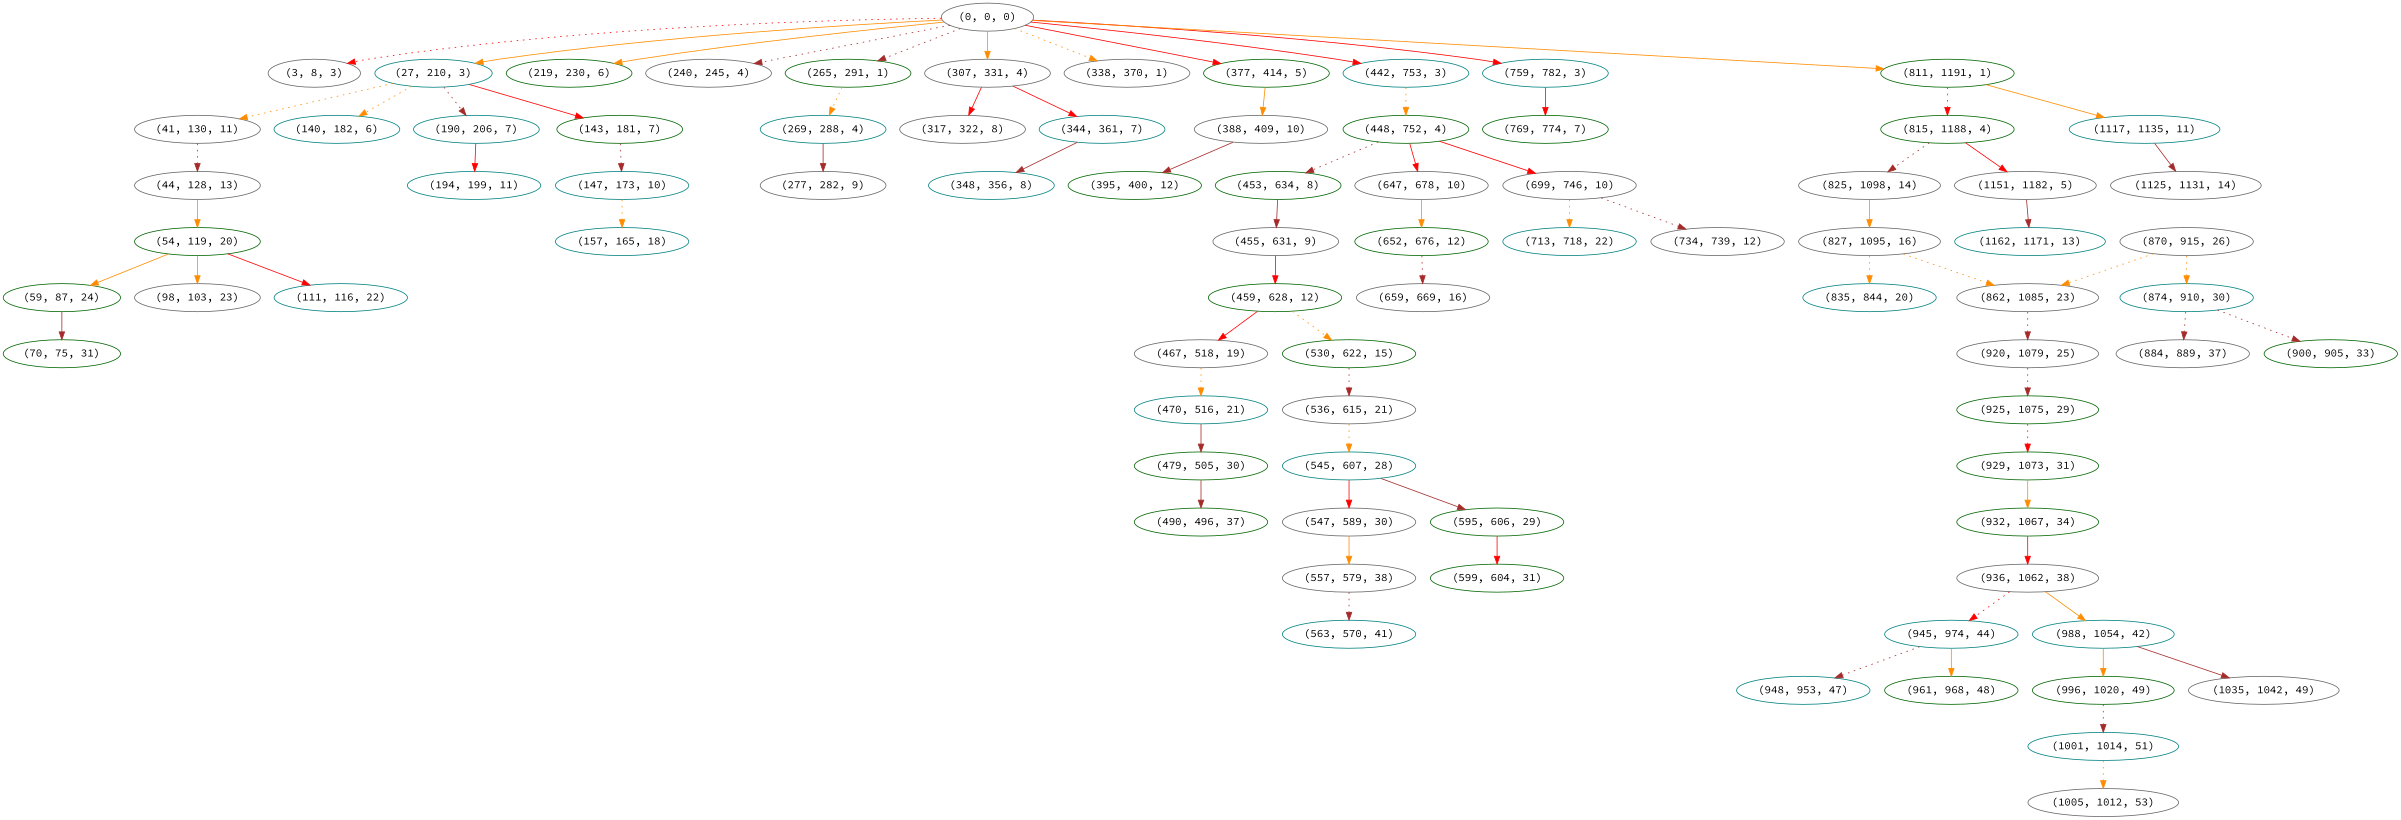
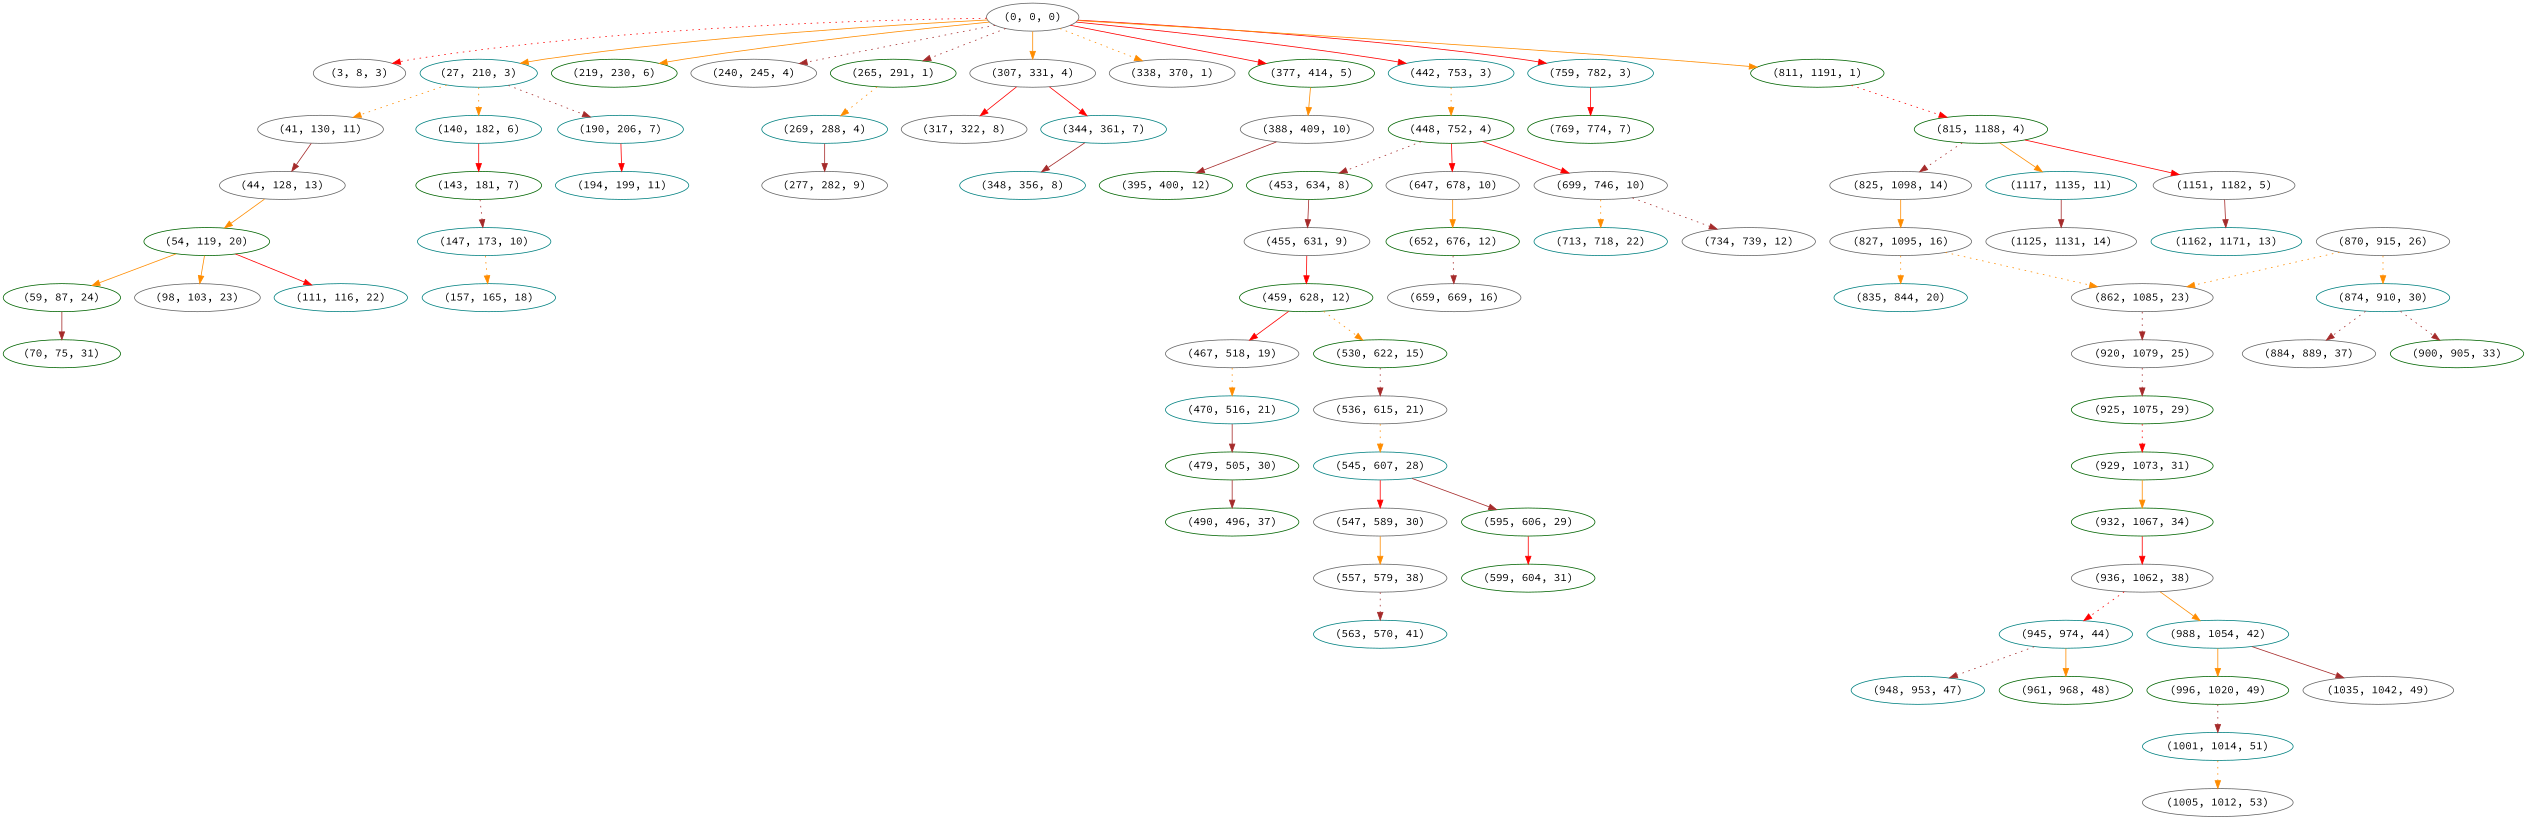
edge "(27, 210, 3)" -> "(143, 181, 7)": now "(140, 182, 6)" -> "(143, 181, 7)"
edge "(811, 1191, 1)" -> "(1117, 1135, 11)": now "(815, 1188, 4)" -> "(1117, 1135, 11)"
edge "(41, 130, 11)" -> "(44, 128, 13)": style dotted -> solid
